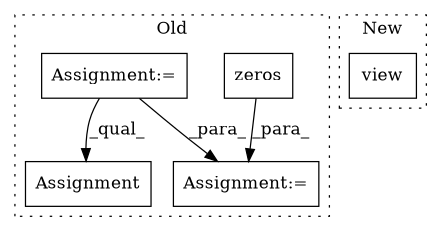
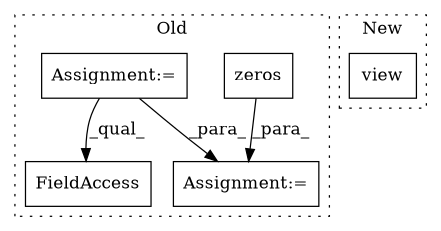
node "Assignment": label "Assignment" -> "FieldAccess"
